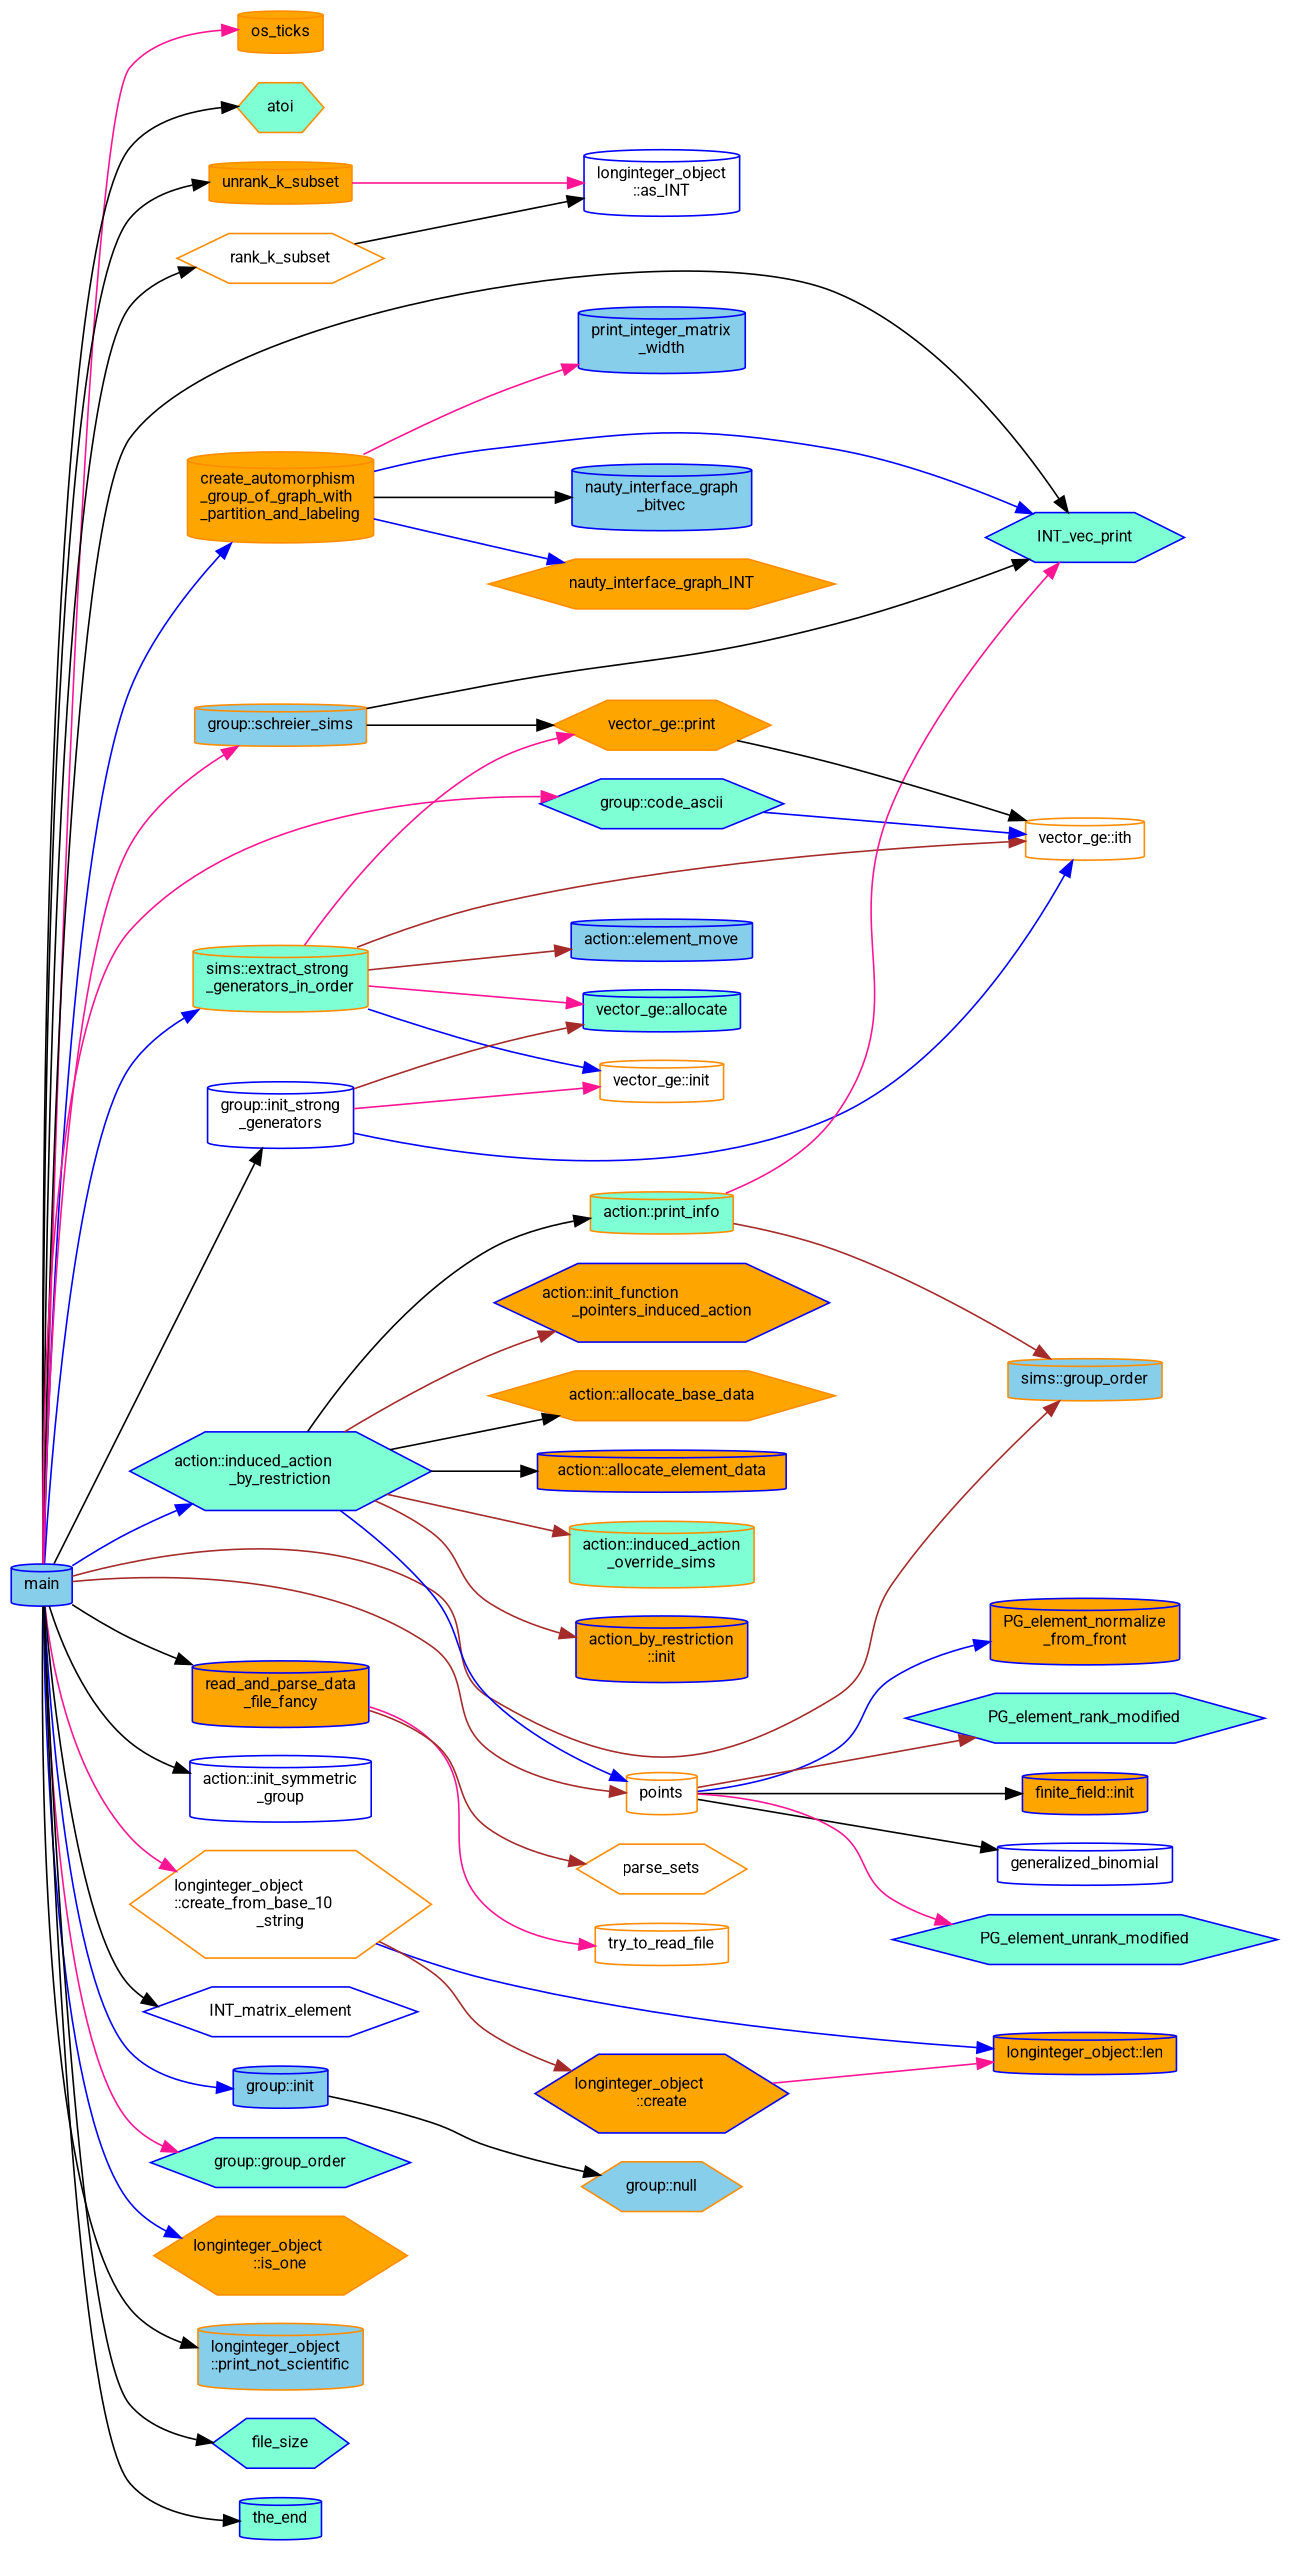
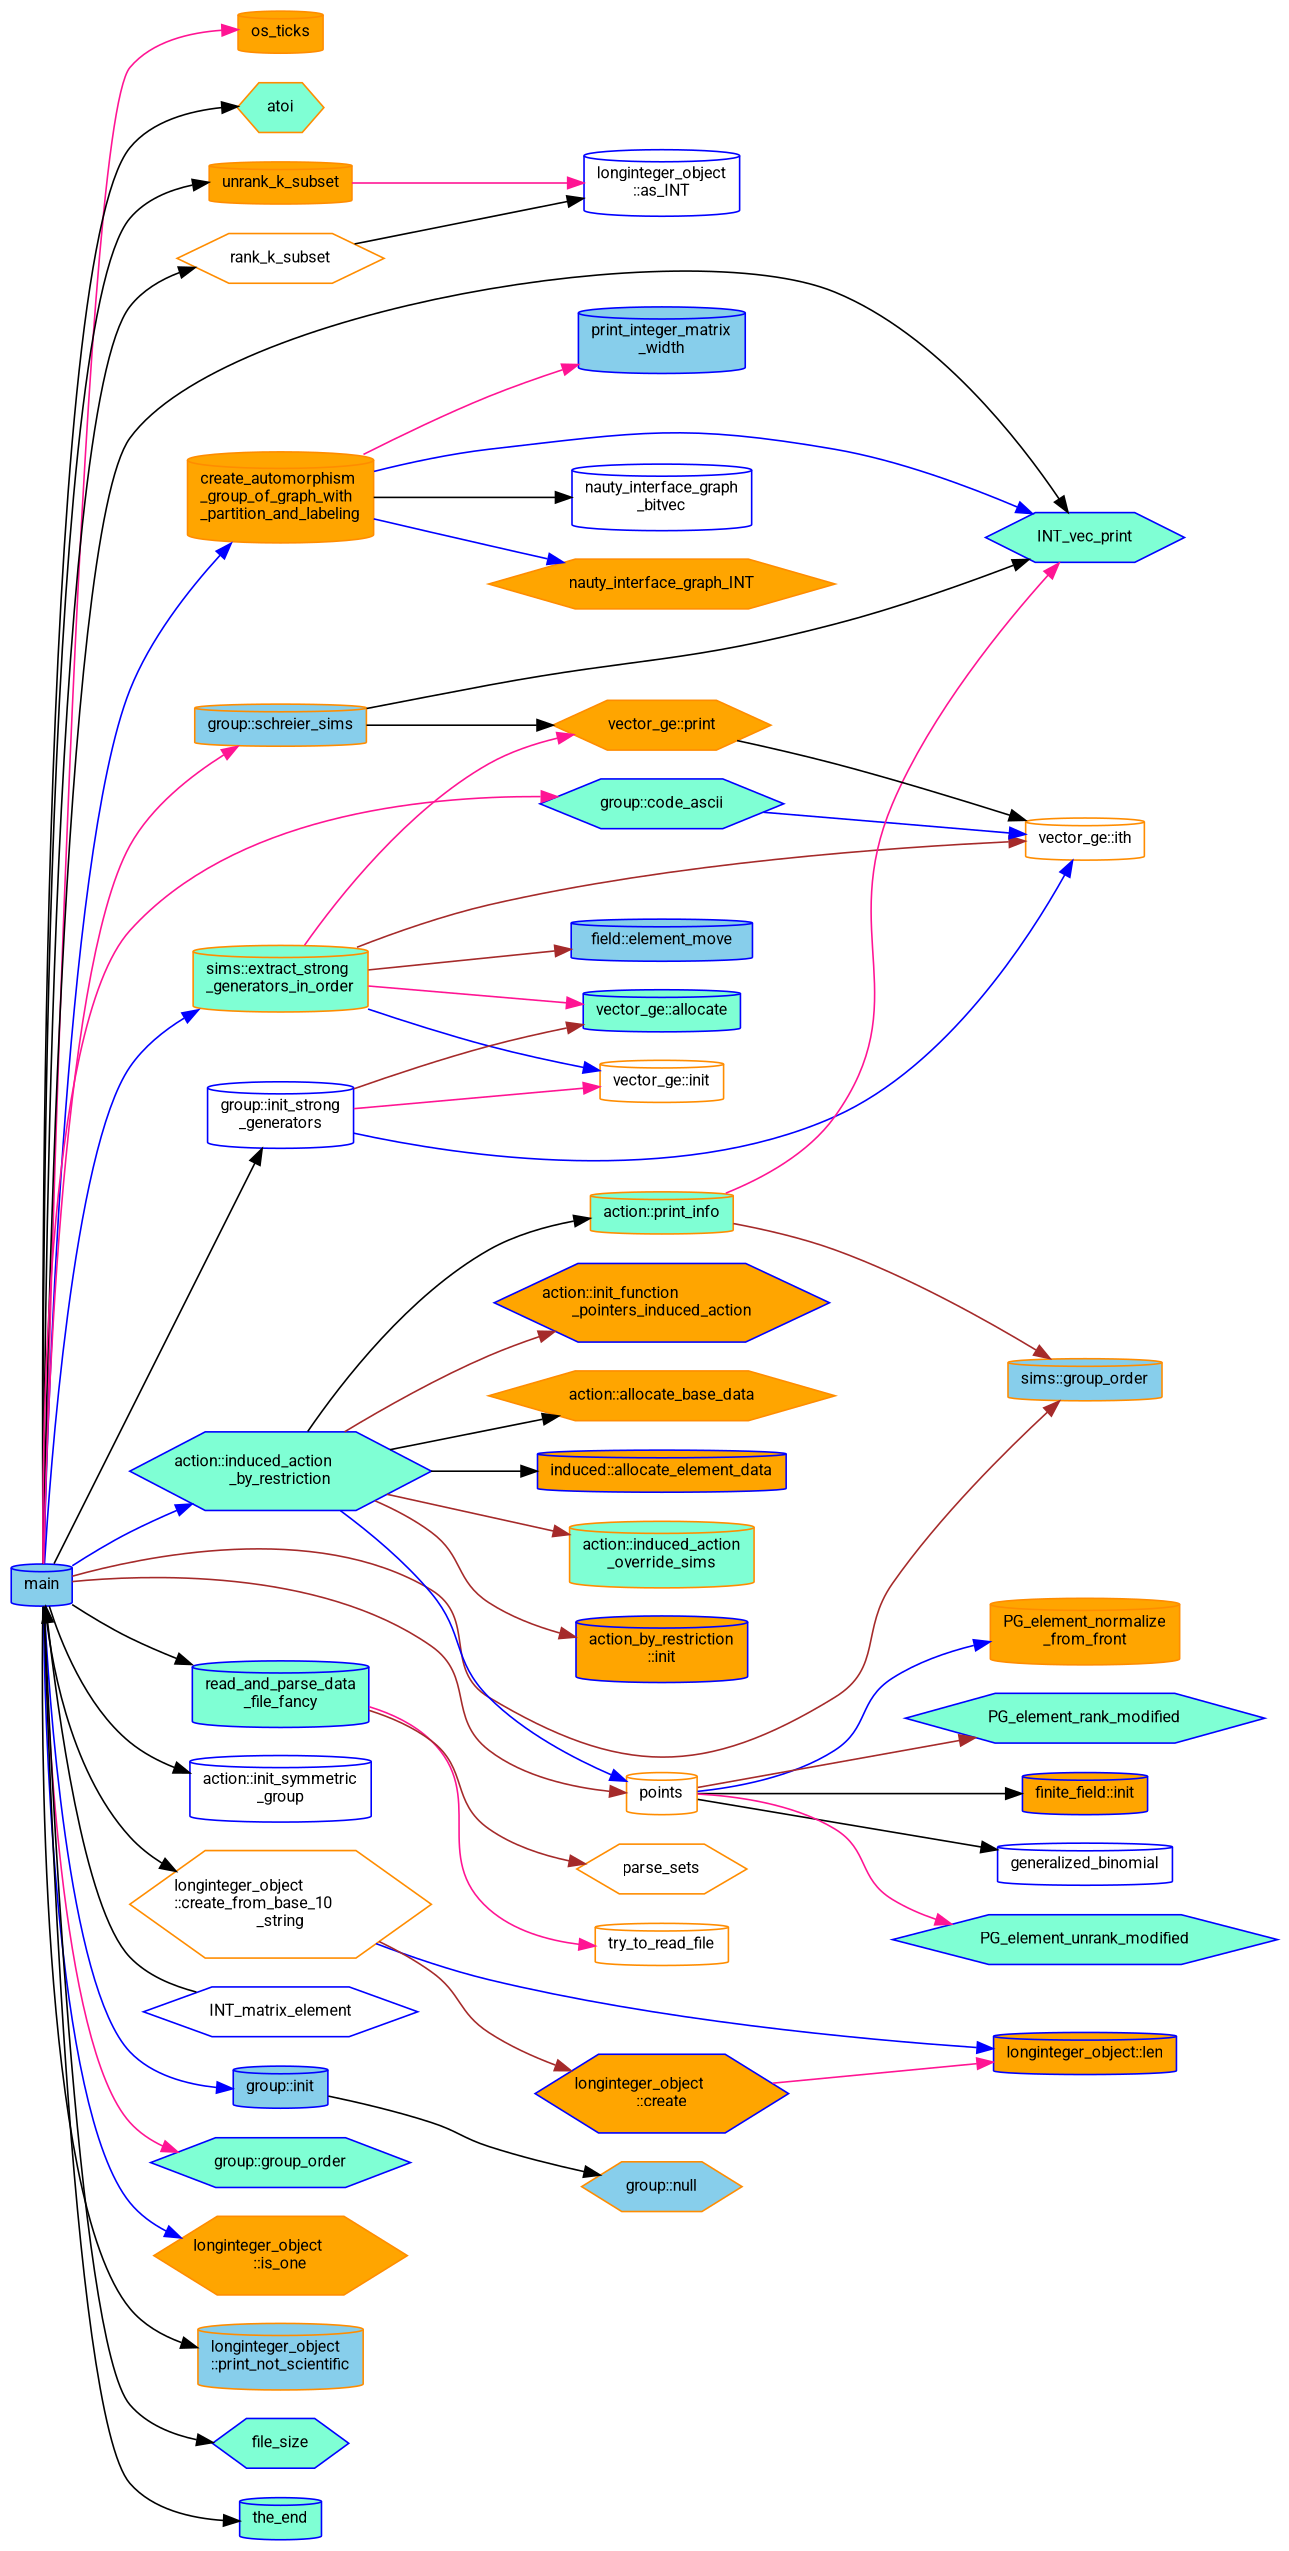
node "nauty_interface_graph _bitvec": fillcolor skyblue -> white
node "action::element_move": label "action::element_move" -> "field::element_move"
node "action::allocate_element_data": label "action::allocate_element_data" -> "induced::allocate_element_data"
node "PG_element_normalize _from_front": color blue -> darkorange
node "read_and_parse_data _file_fancy": fillcolor orange -> aquamarine
edge "main" -> "longinteger_object ::create_from_base_10 _string": color deeppink -> black
edge "main" -> "INT_matrix_element": reversed
